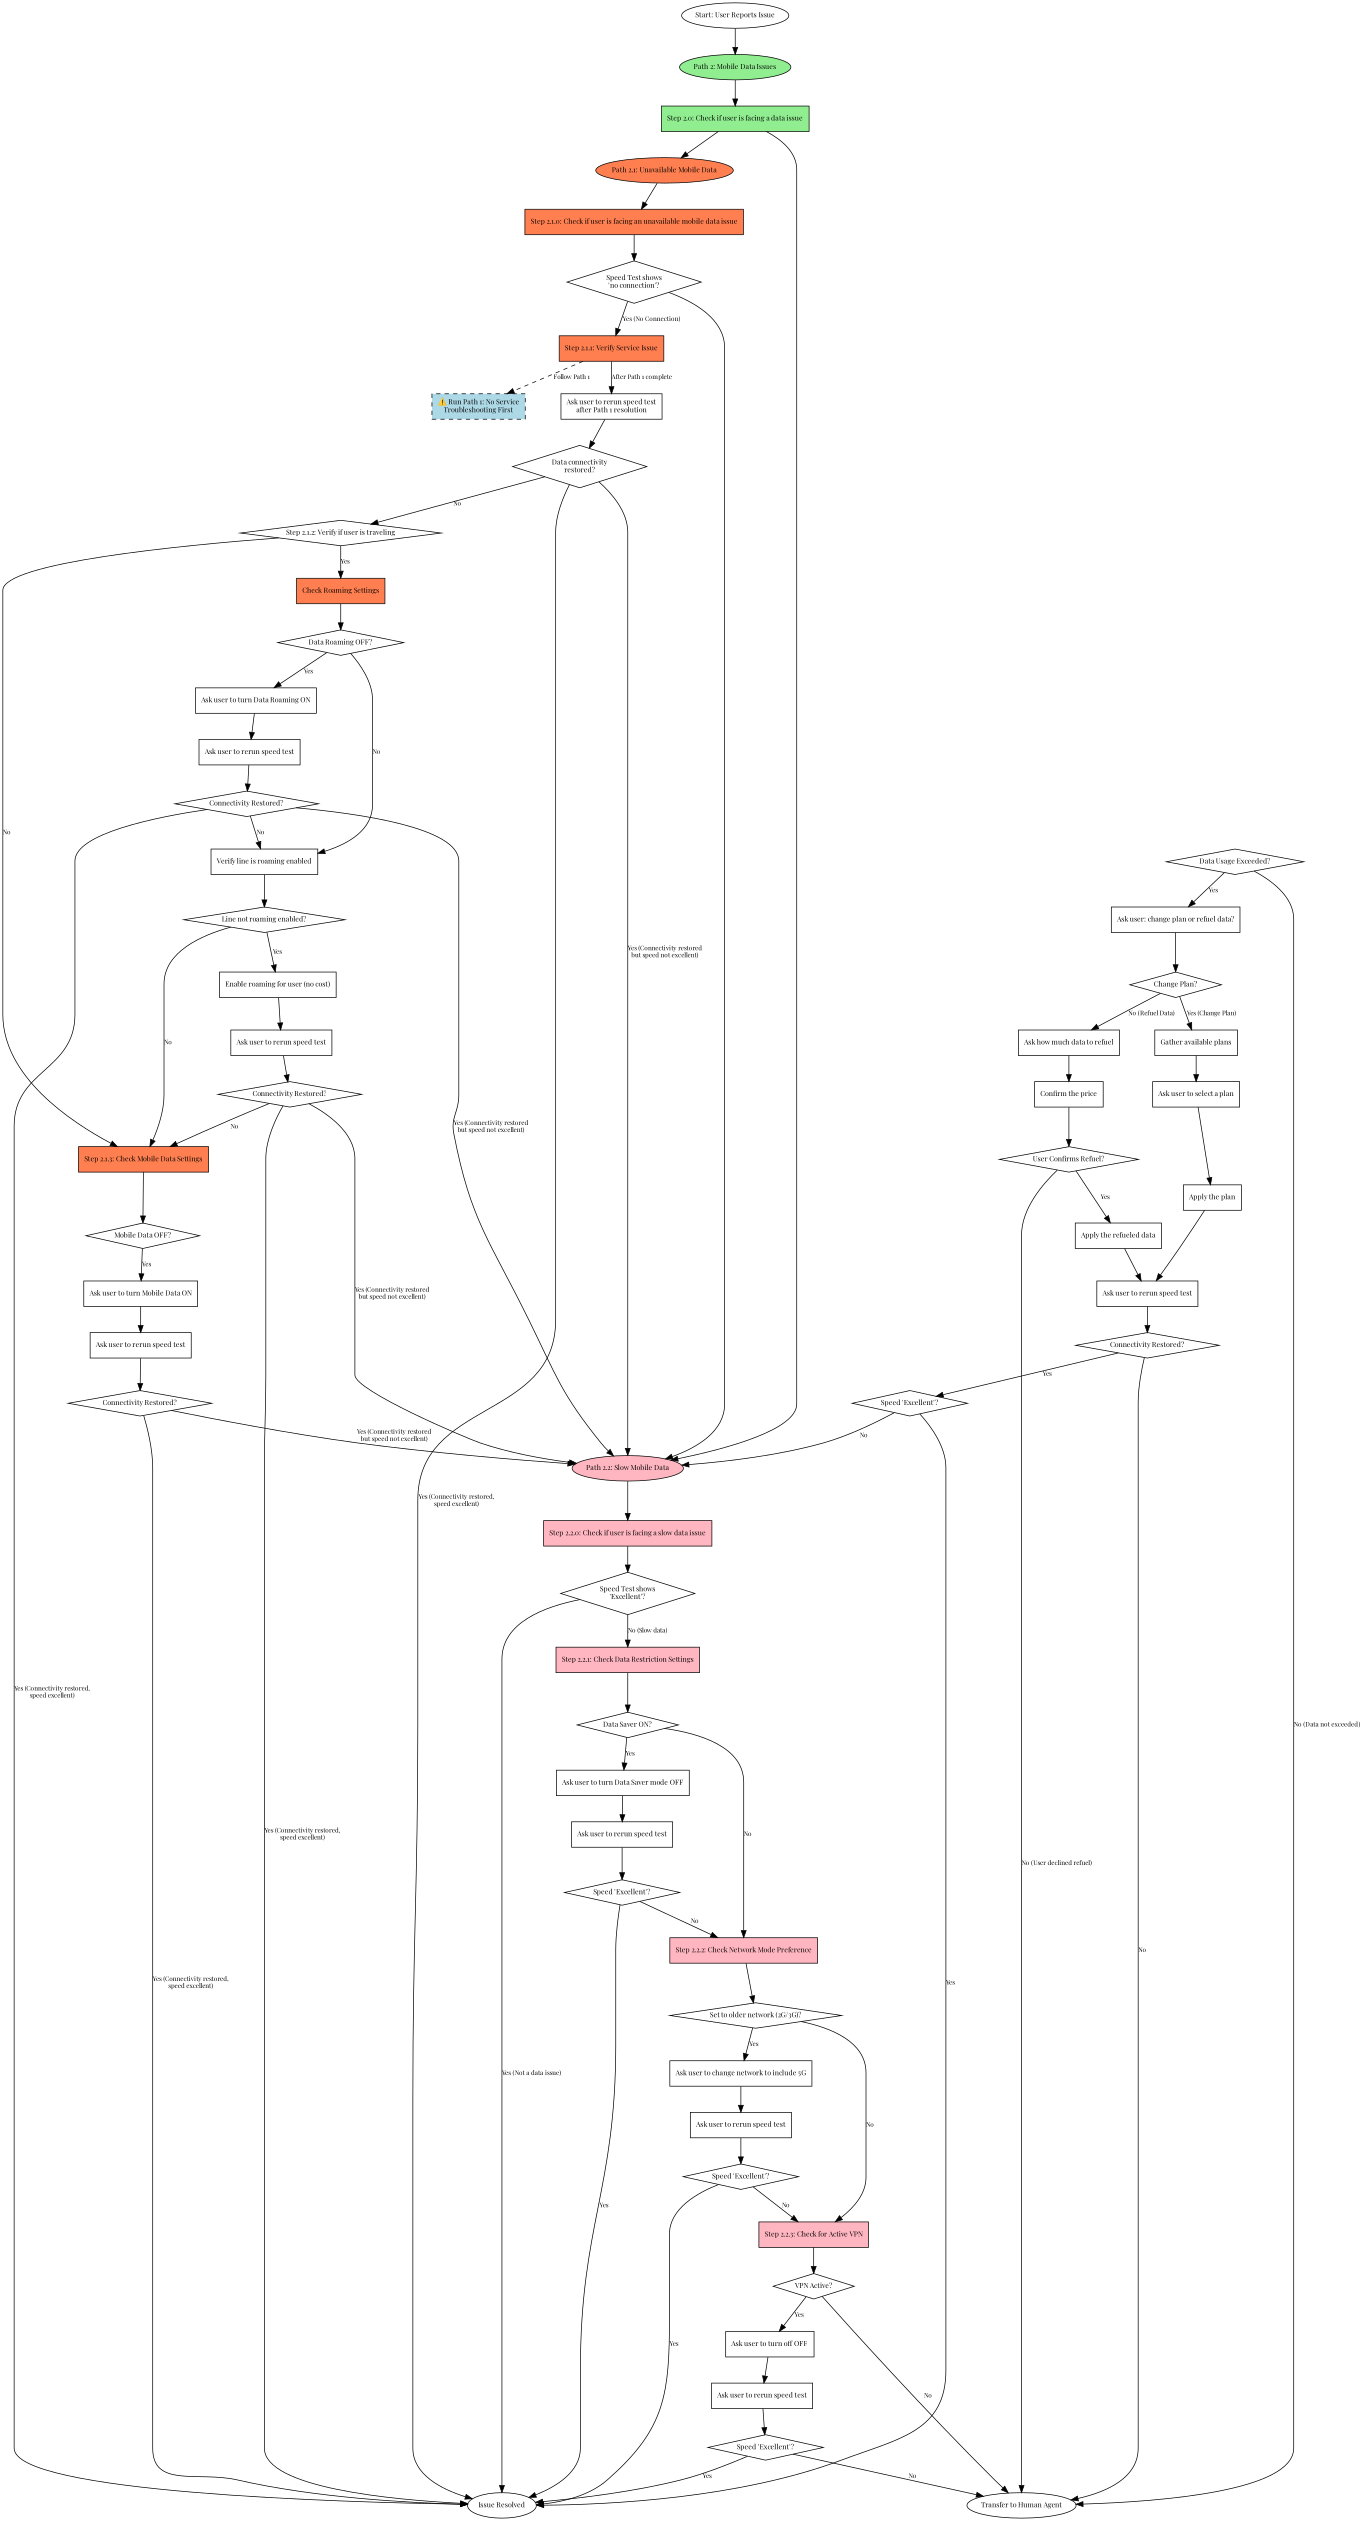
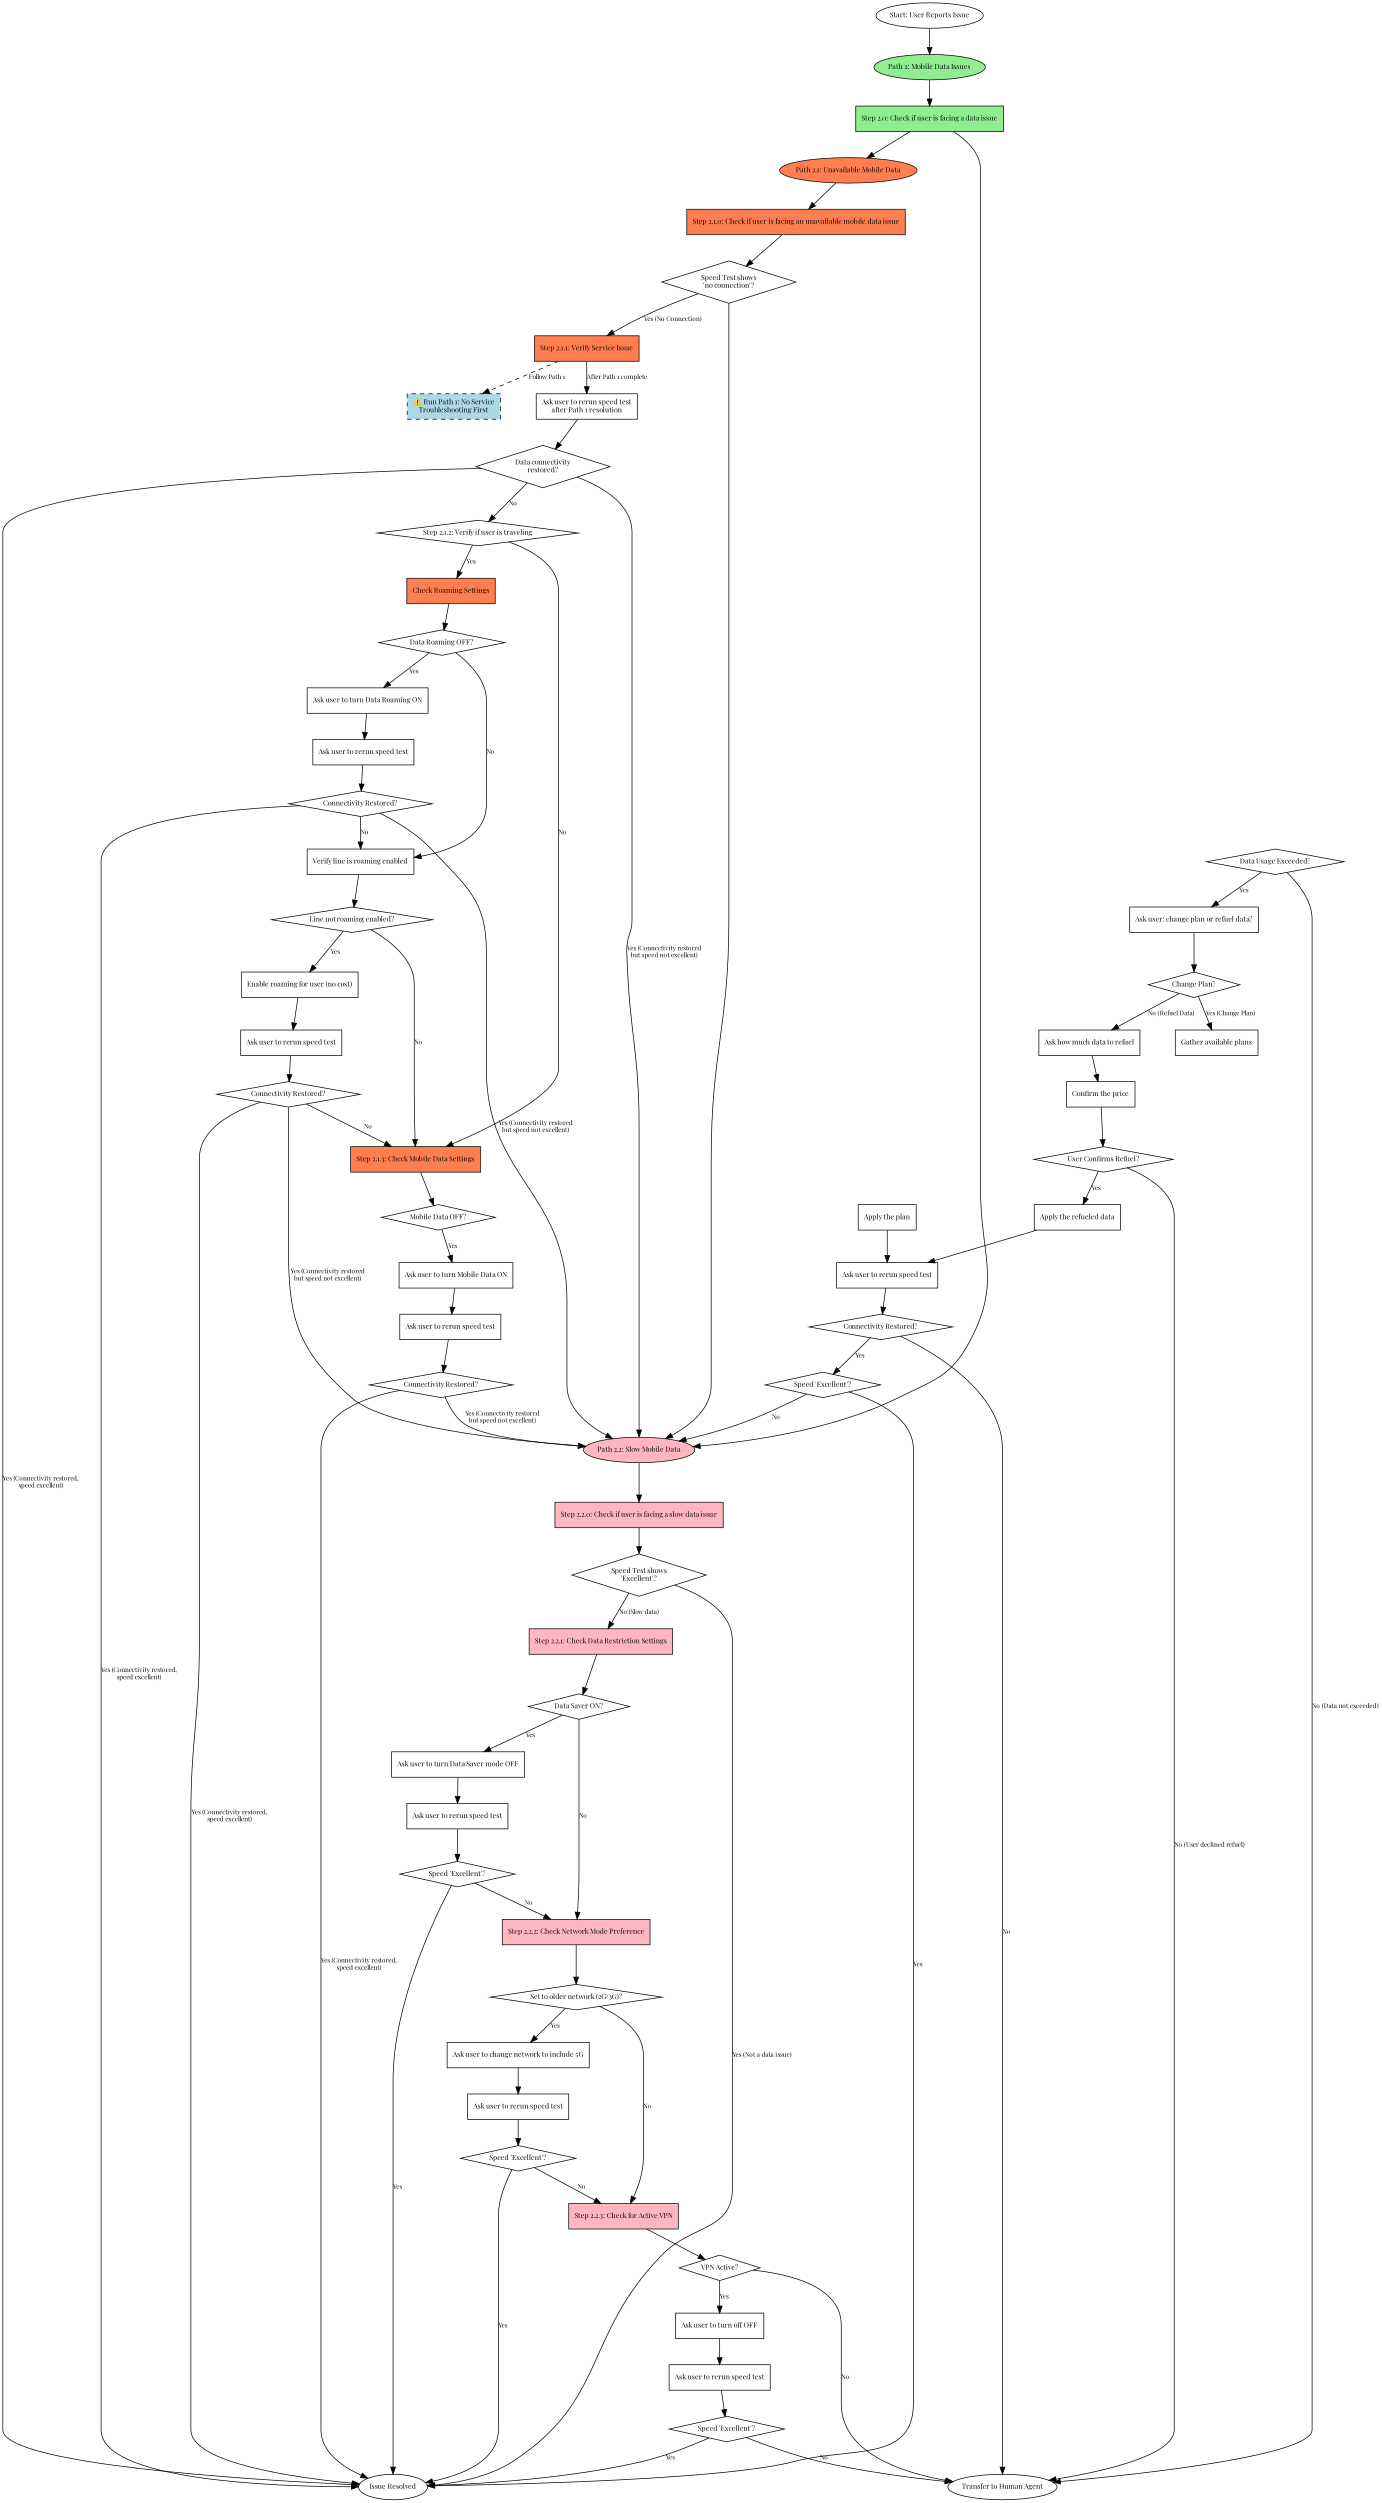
node "Ask user to select a plan": removed
